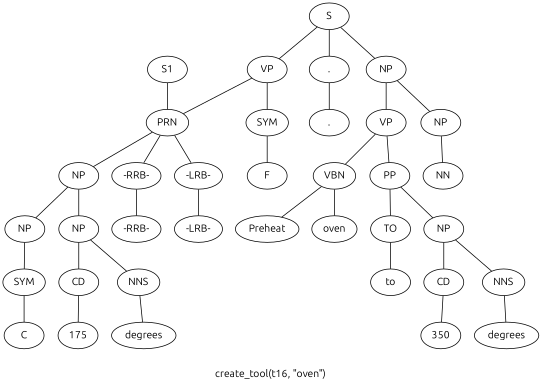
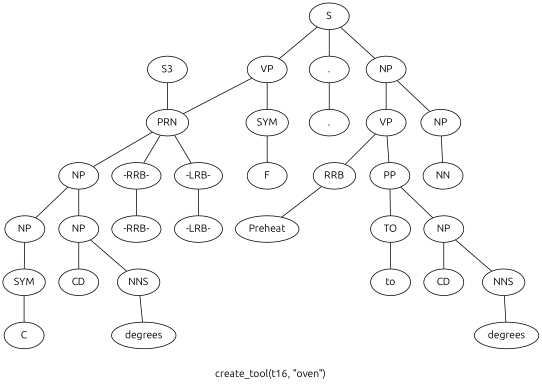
node "S1": label "S1" -> "S3"
node "VBN": label "VBN" -> "RRB"
node "oven": removed
node "175": removed
node "350": removed
